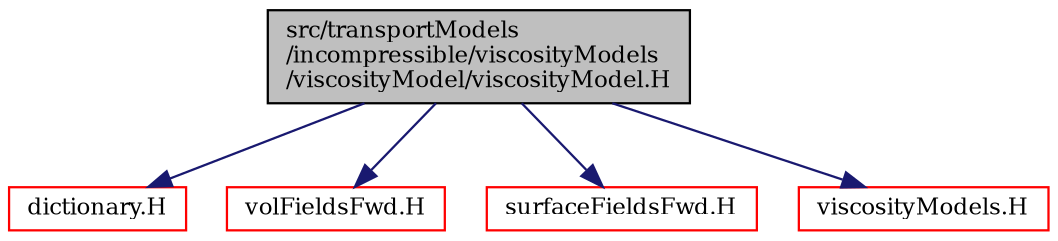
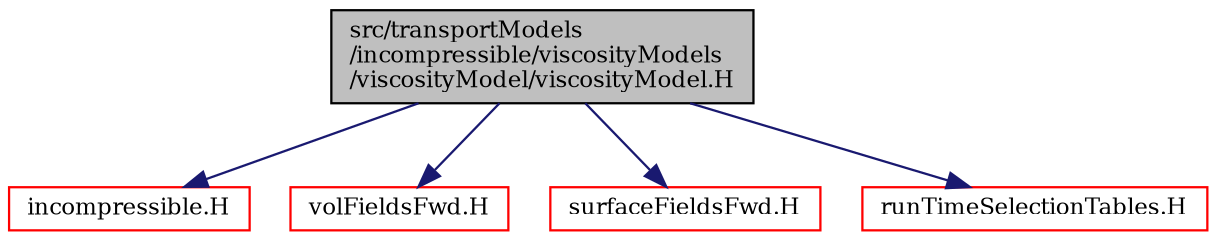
node "dictionary.H": label "dictionary.H" -> "incompressible.H"
node "viscosityModels.H": label "viscosityModels.H" -> "runTimeSelectionTables.H"
